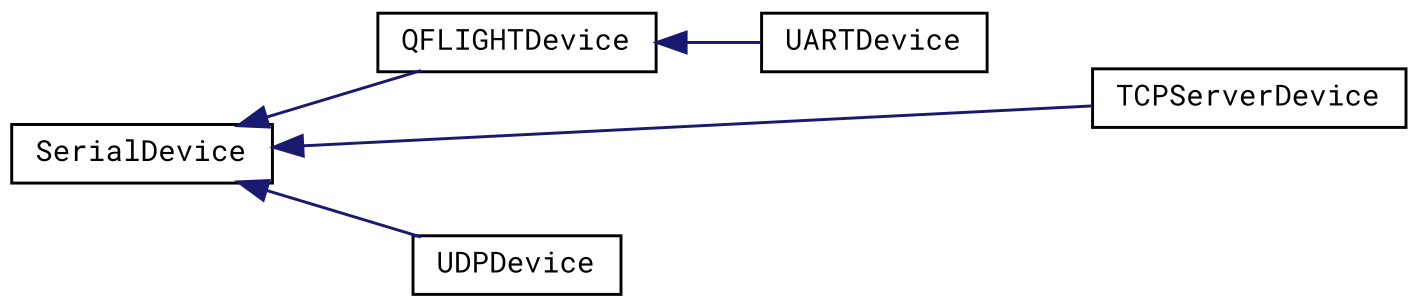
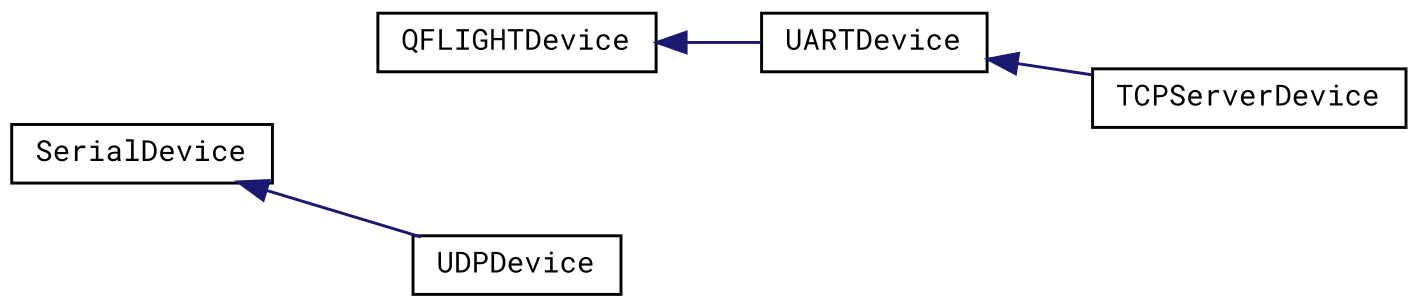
edge "QFLIGHTDevice" -> "SerialDevice": removed
edge "TCPServerDevice" -> "SerialDevice": now "TCPServerDevice" -> "UARTDevice"
